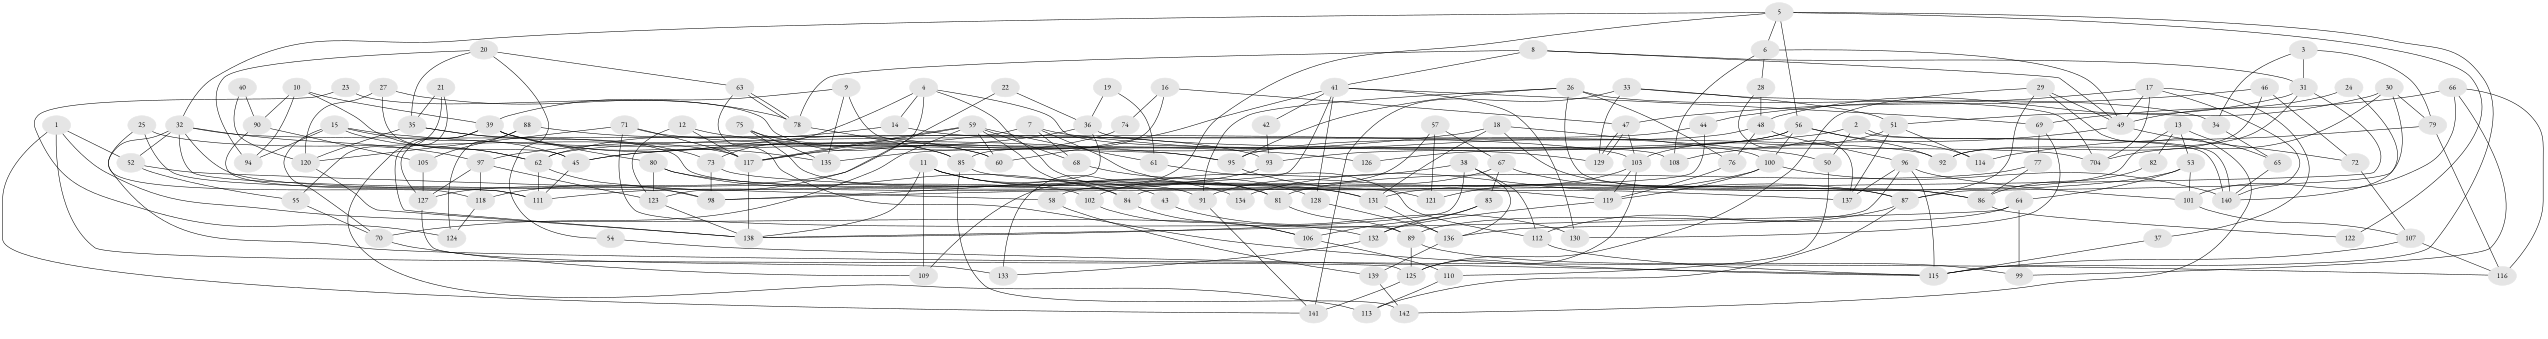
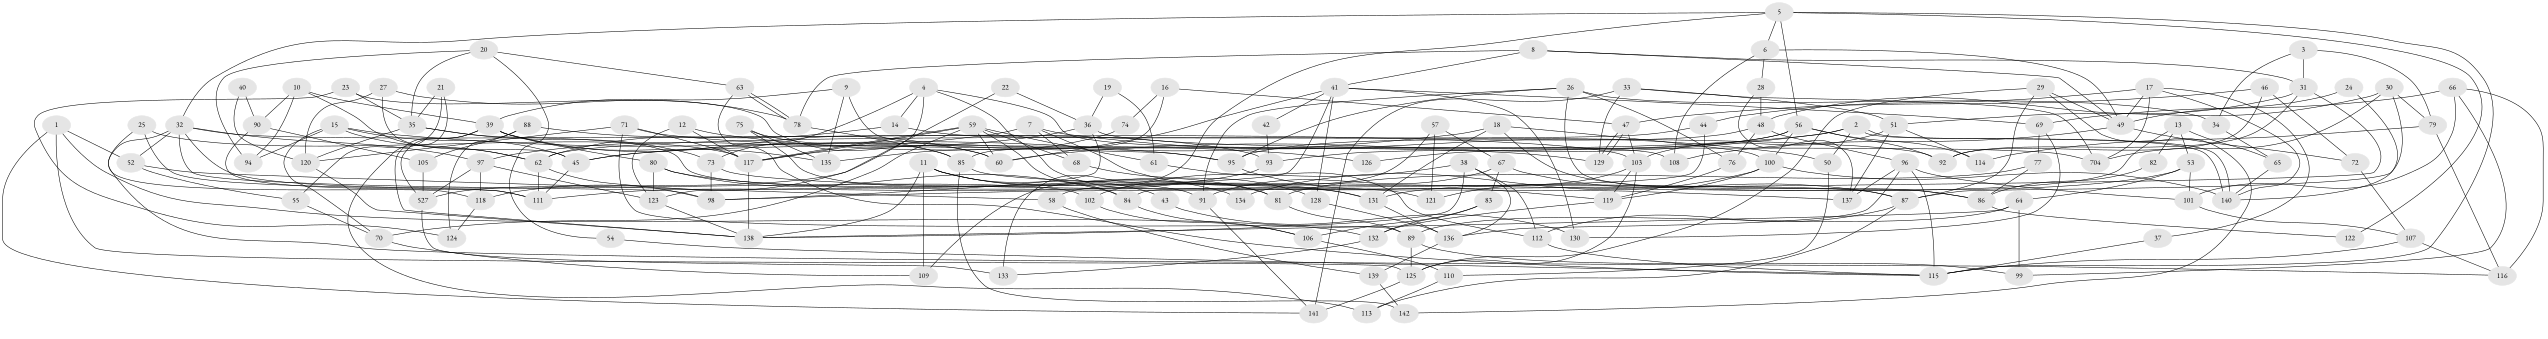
edge "23" -- "35": added
edge "2" -- "60": added
node "127": label "127" -> "527"
